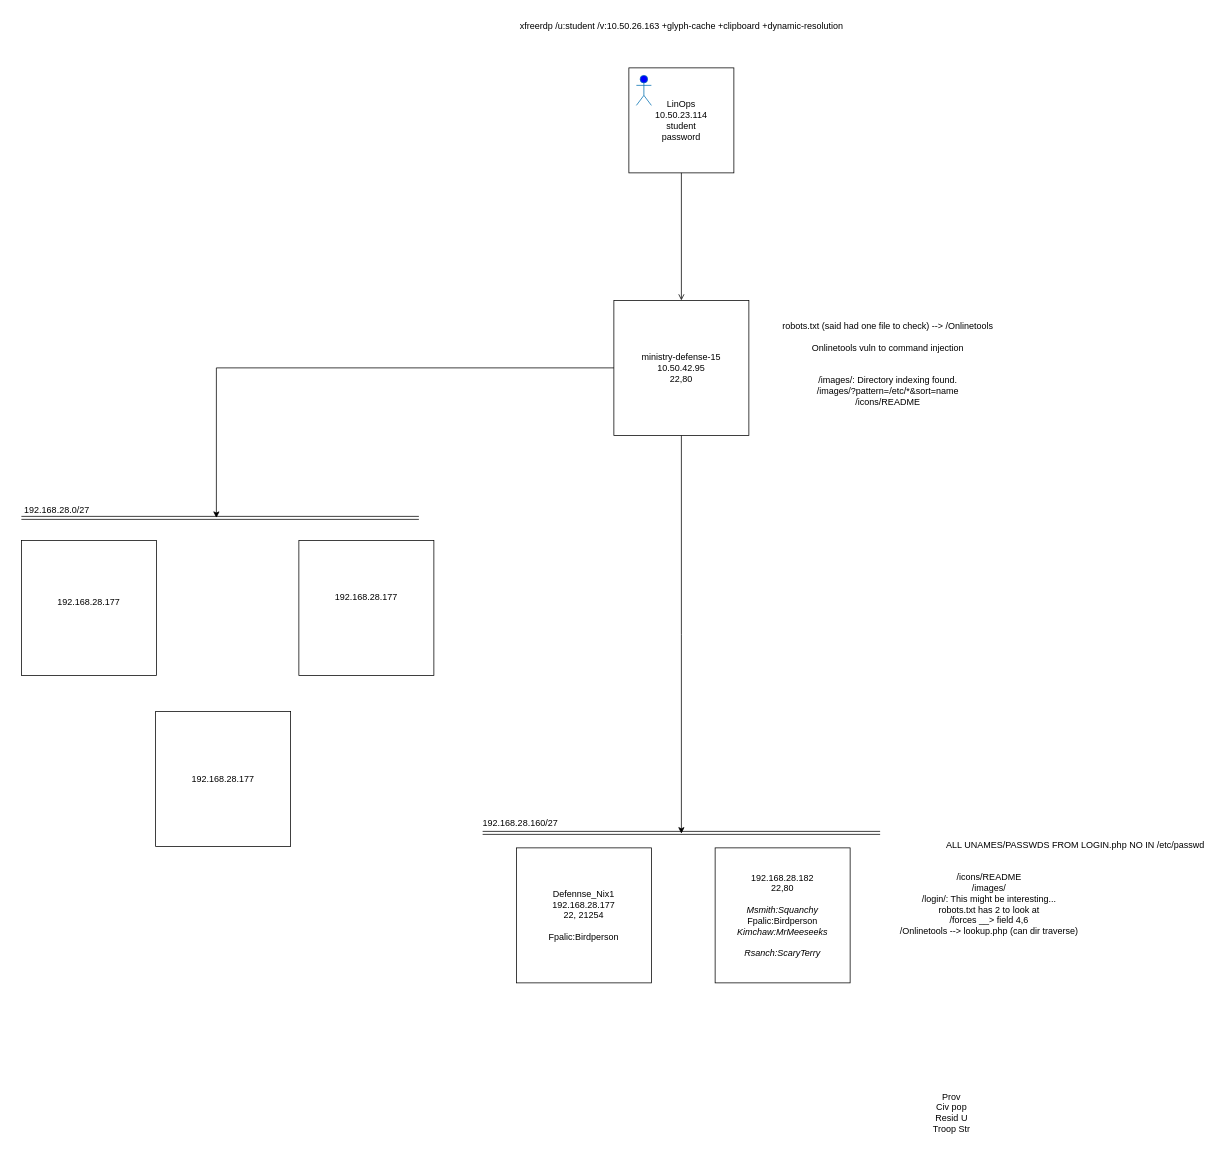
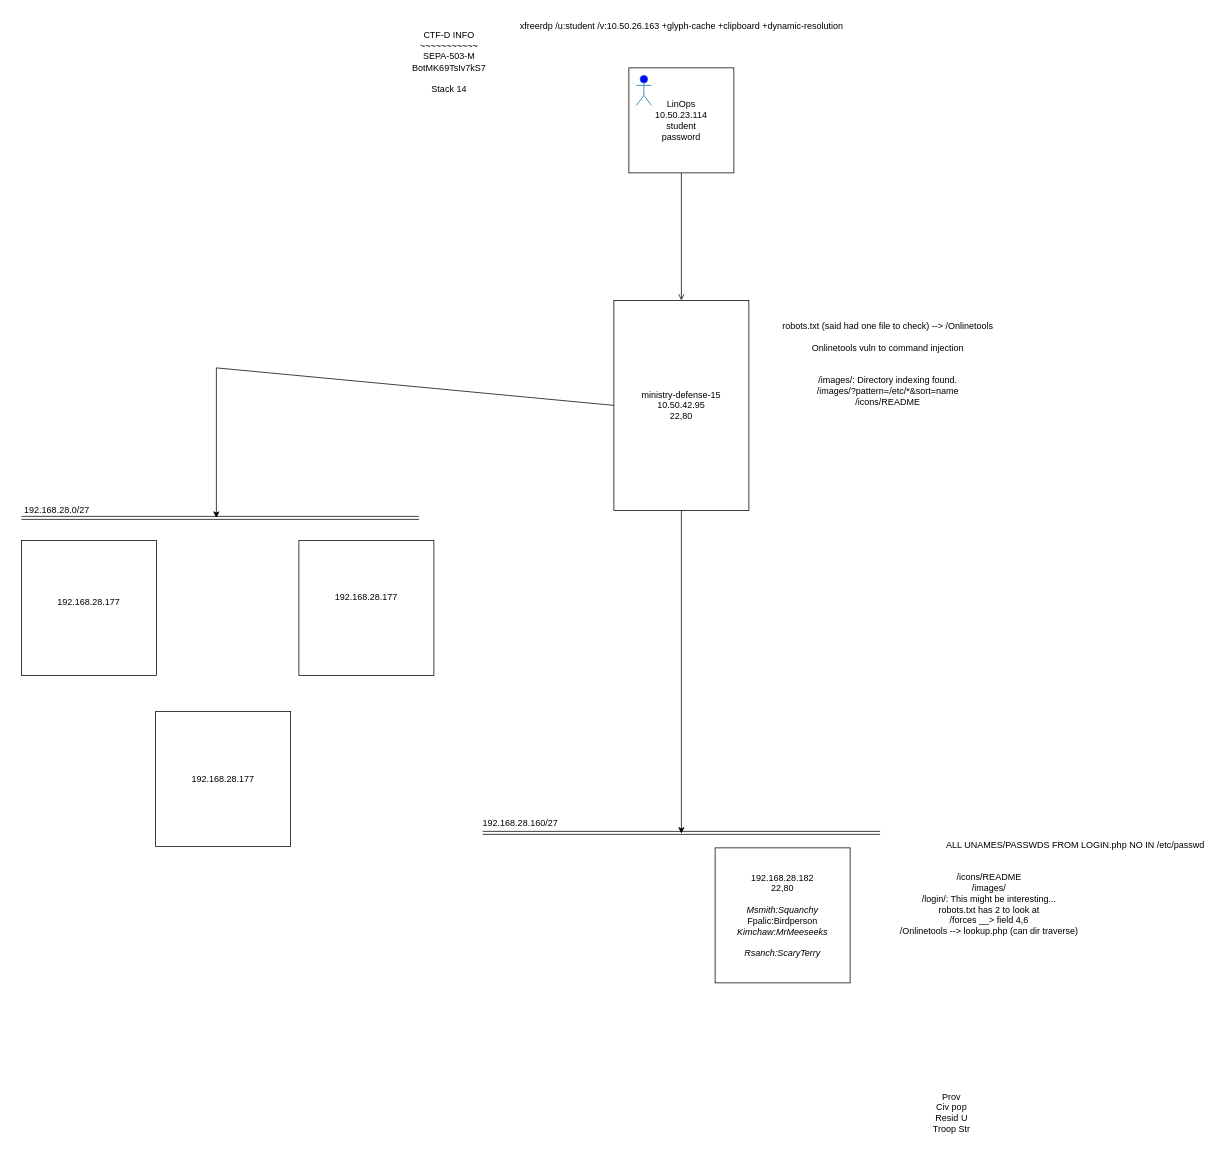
node "CTF-D INFO ~~~~~~~~~~~ SEPA-503-M BotMK69TsIv7kS7 Stack 14": added
node "ministry-defense-15 10.50.42.95 22,80": size 135x135 -> 135x210
node "Defennse_Nix1 192.168.28.177 22, 21254 Fpalic:Birdperson": removed
